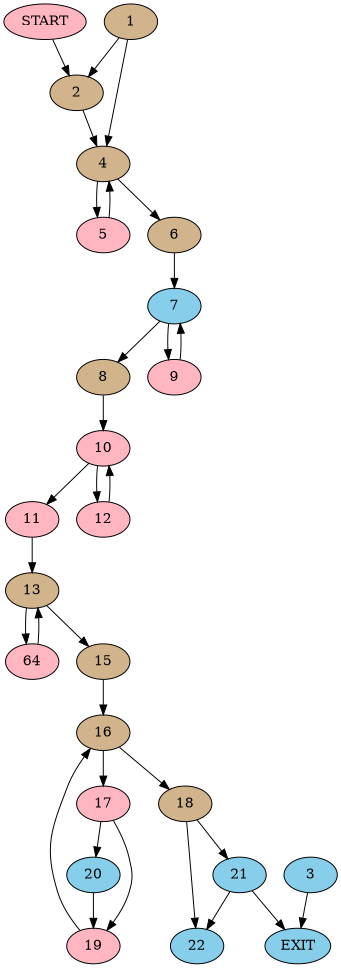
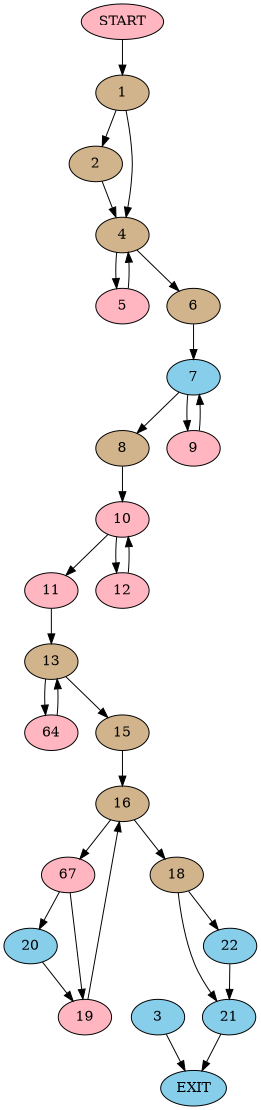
edge "START" -> "2": now "START" -> "1"
node "17": label "17" -> "67"
edge "21" -> "22": reversed
